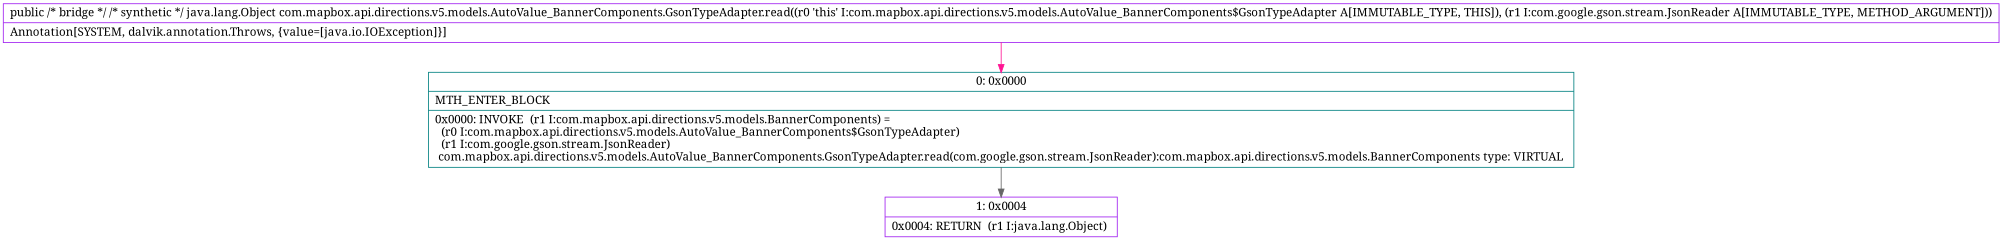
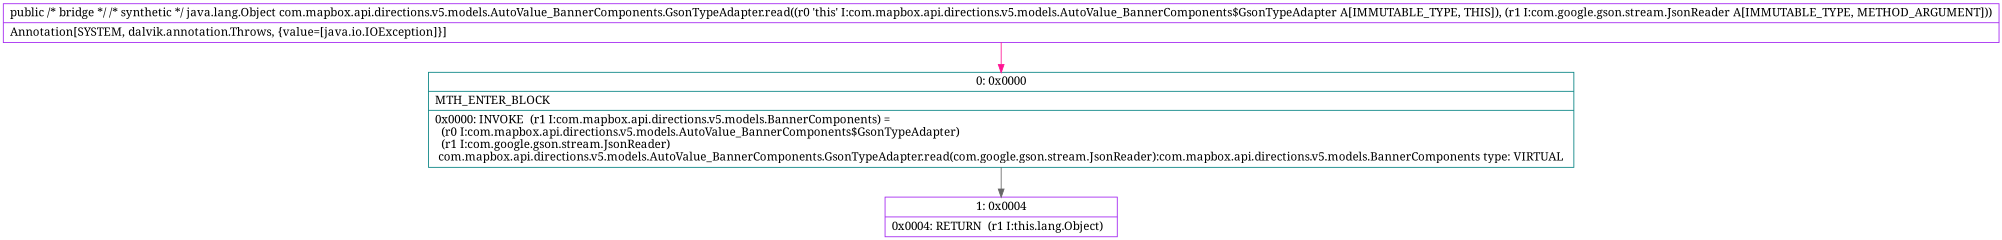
node "1: 0x0004": text "0x0004: RETURN  (r1 I:java.lang.Object)" -> "0x0004: RETURN  (r1 I:this.lang.Object)"
